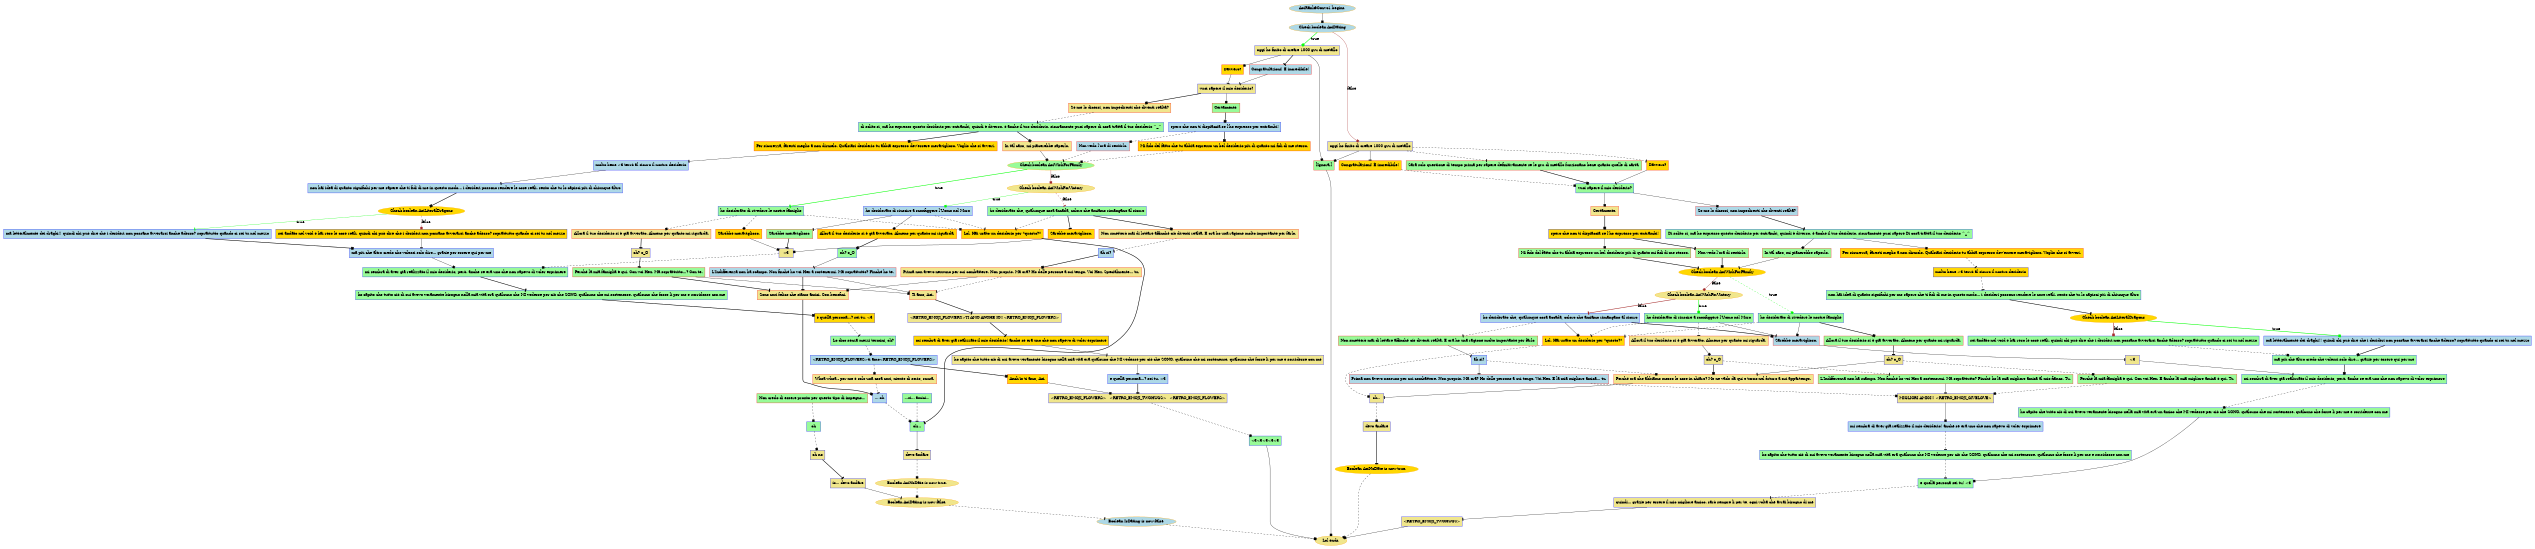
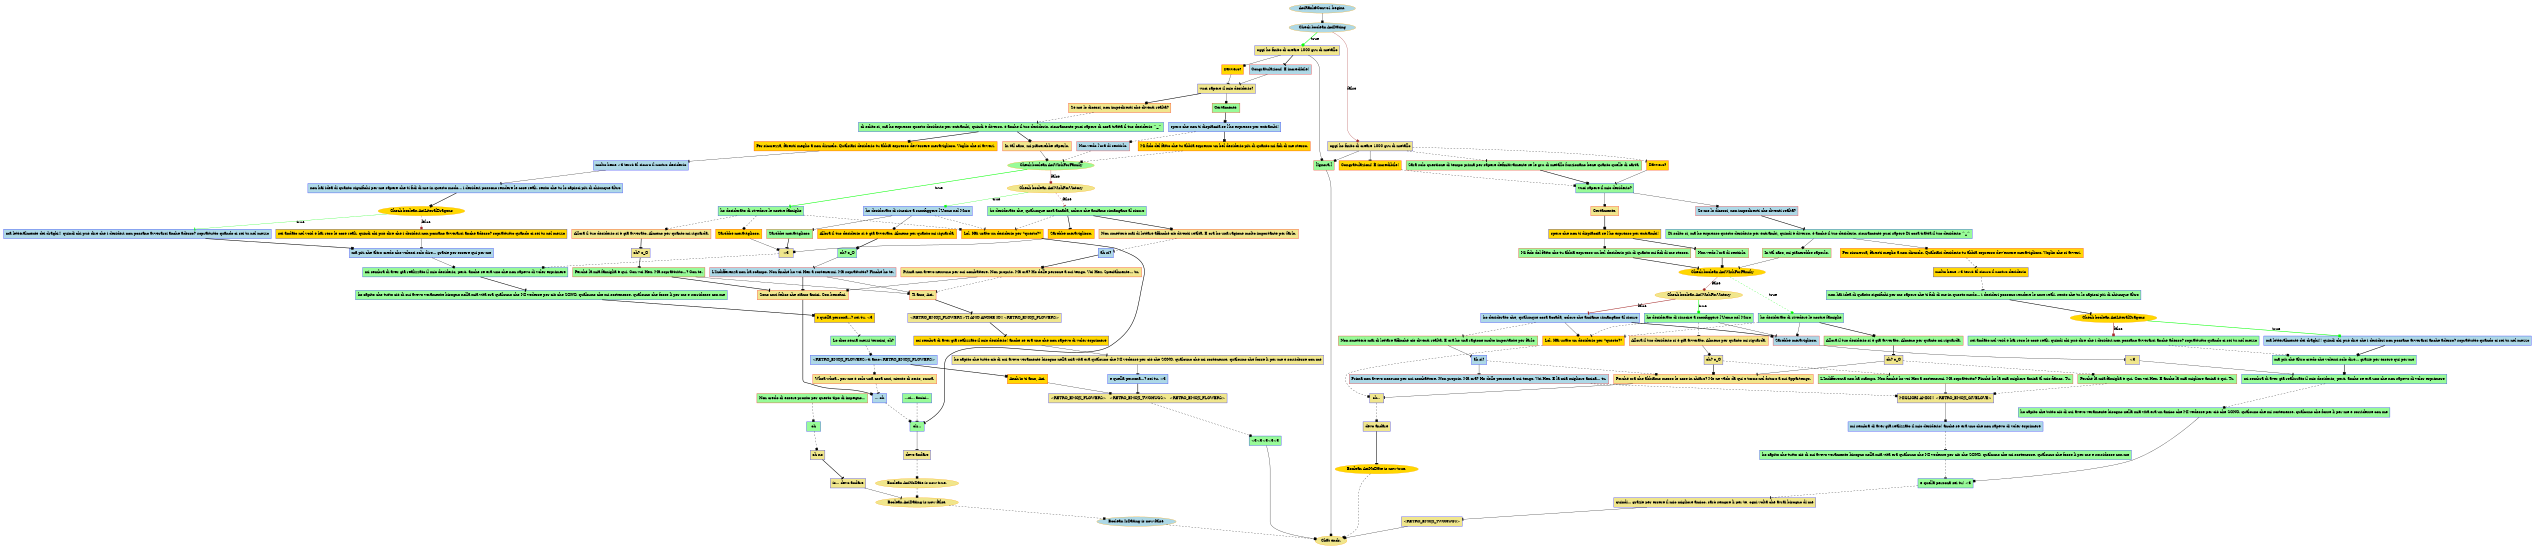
edge "Boolean AoiDating is now false." -> "Boolean IsDating is now false.": arrowhead tee -> box
node "Lol ends.": label "Lol ends." -> "Chat ends."
